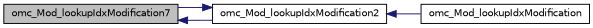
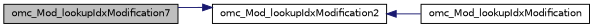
edge "omc_Mod_lookupIdxModification2" -> "omc_Mod_lookupIdxModification7": removed
